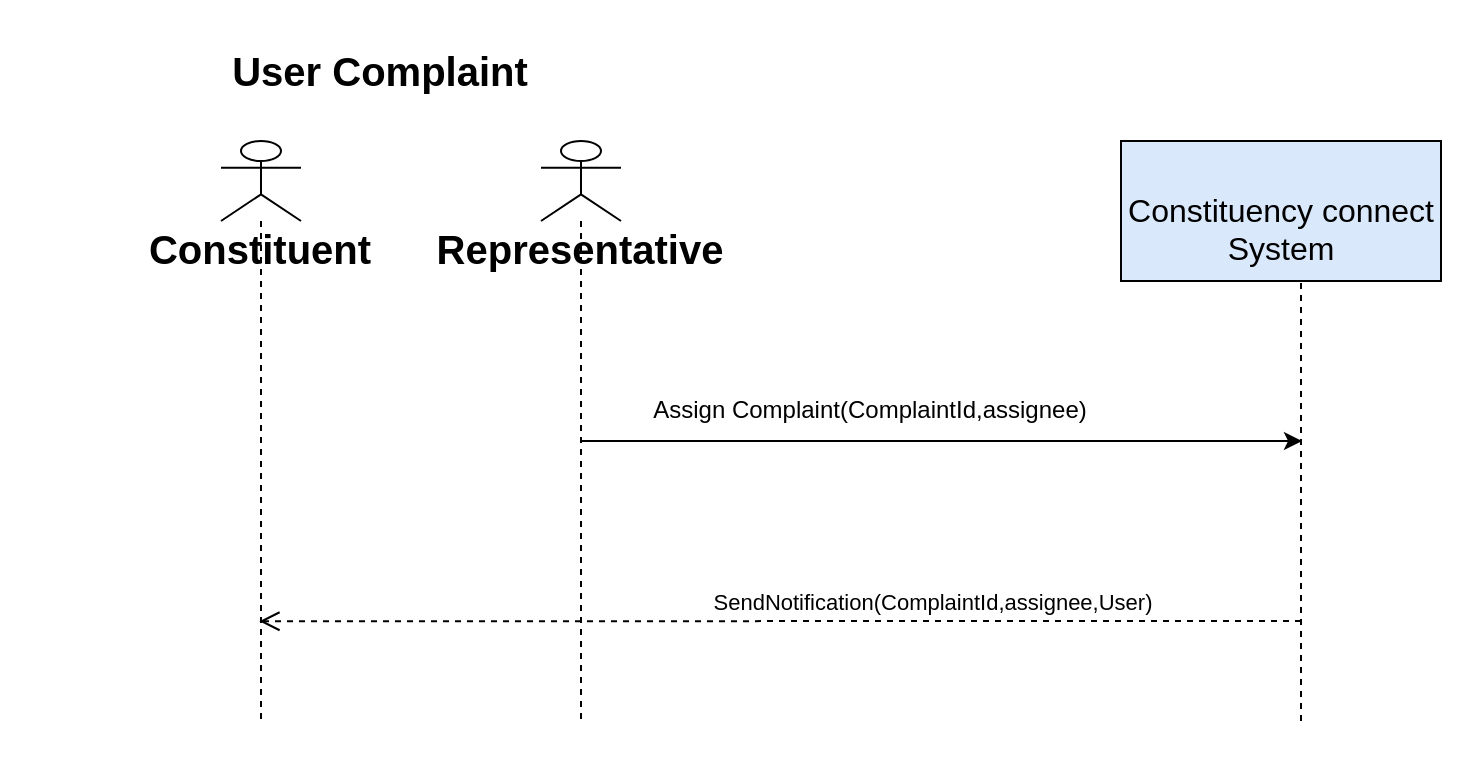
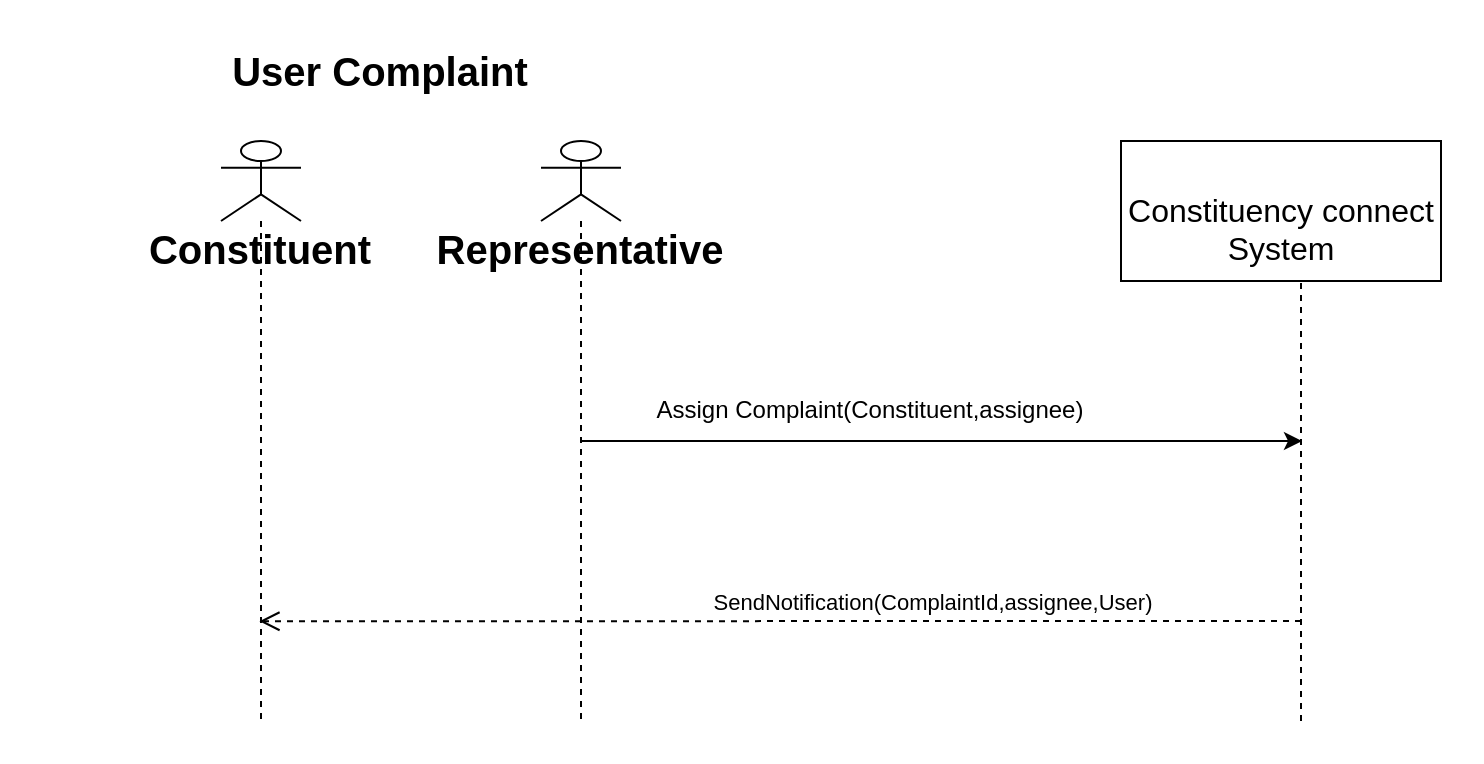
node "Constituency connect System": fillcolor #dae8fc -> #ffffff
node "Assign Complaint(ComplaintId,assignee)": label "Assign Complaint(ComplaintId,assignee)" -> "Assign Complaint(Constituent,assignee)"
